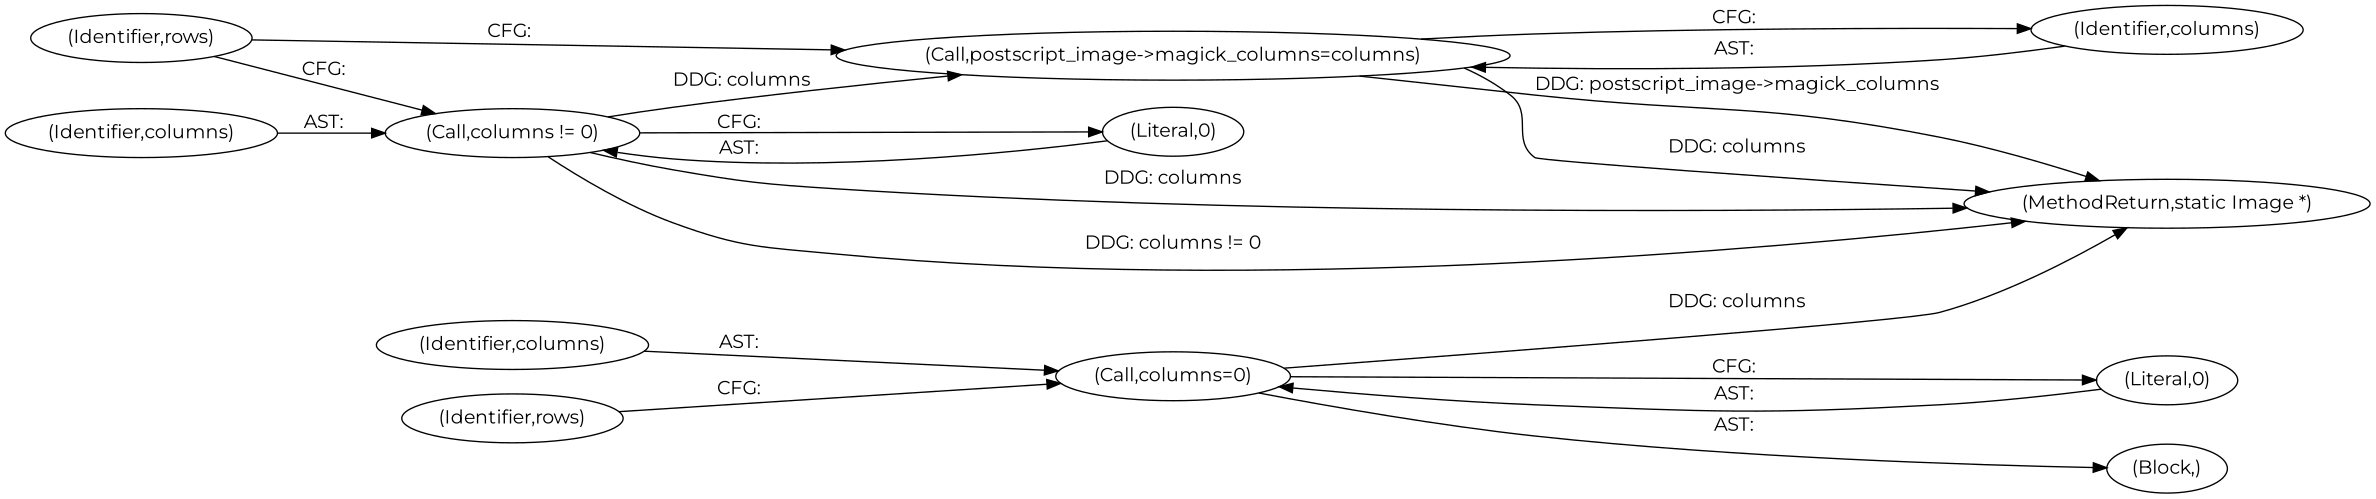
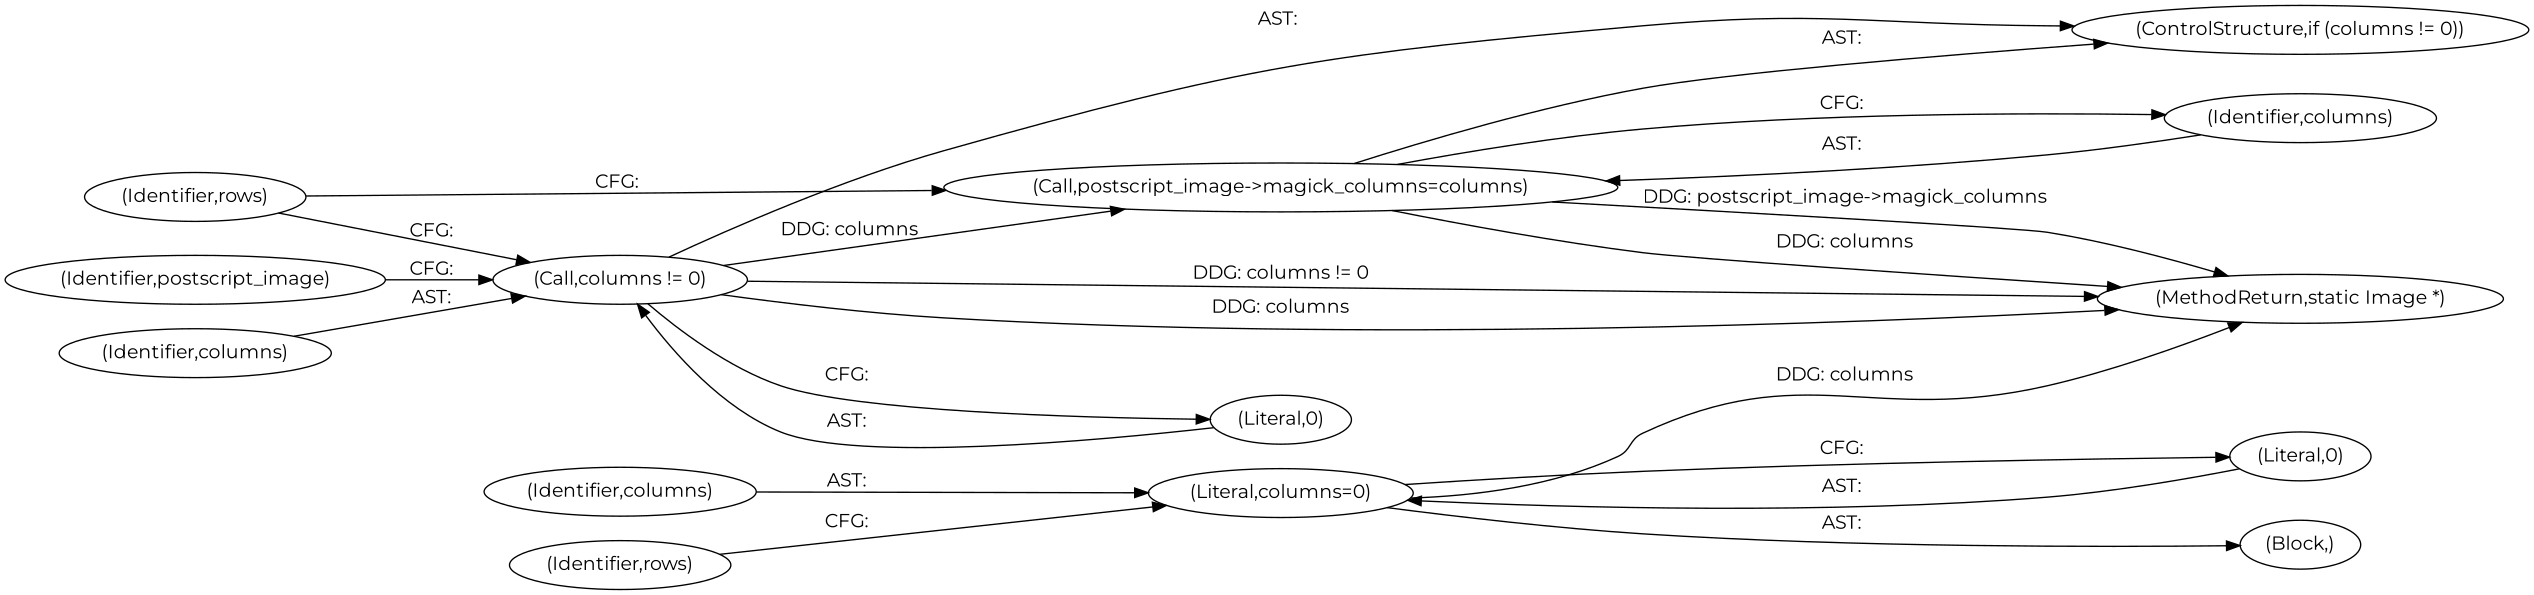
node "(ControlStructure,if (columns != 0))": added
node "(Identifier,postscript_image)": added
node "(Call,columns=0)": label "(Call,columns=0)" -> "(Literal,columns=0)"
